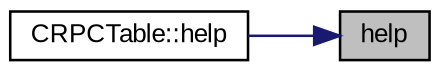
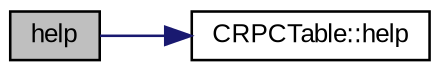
edge "CRPCTable::help" -> "help": reversed
